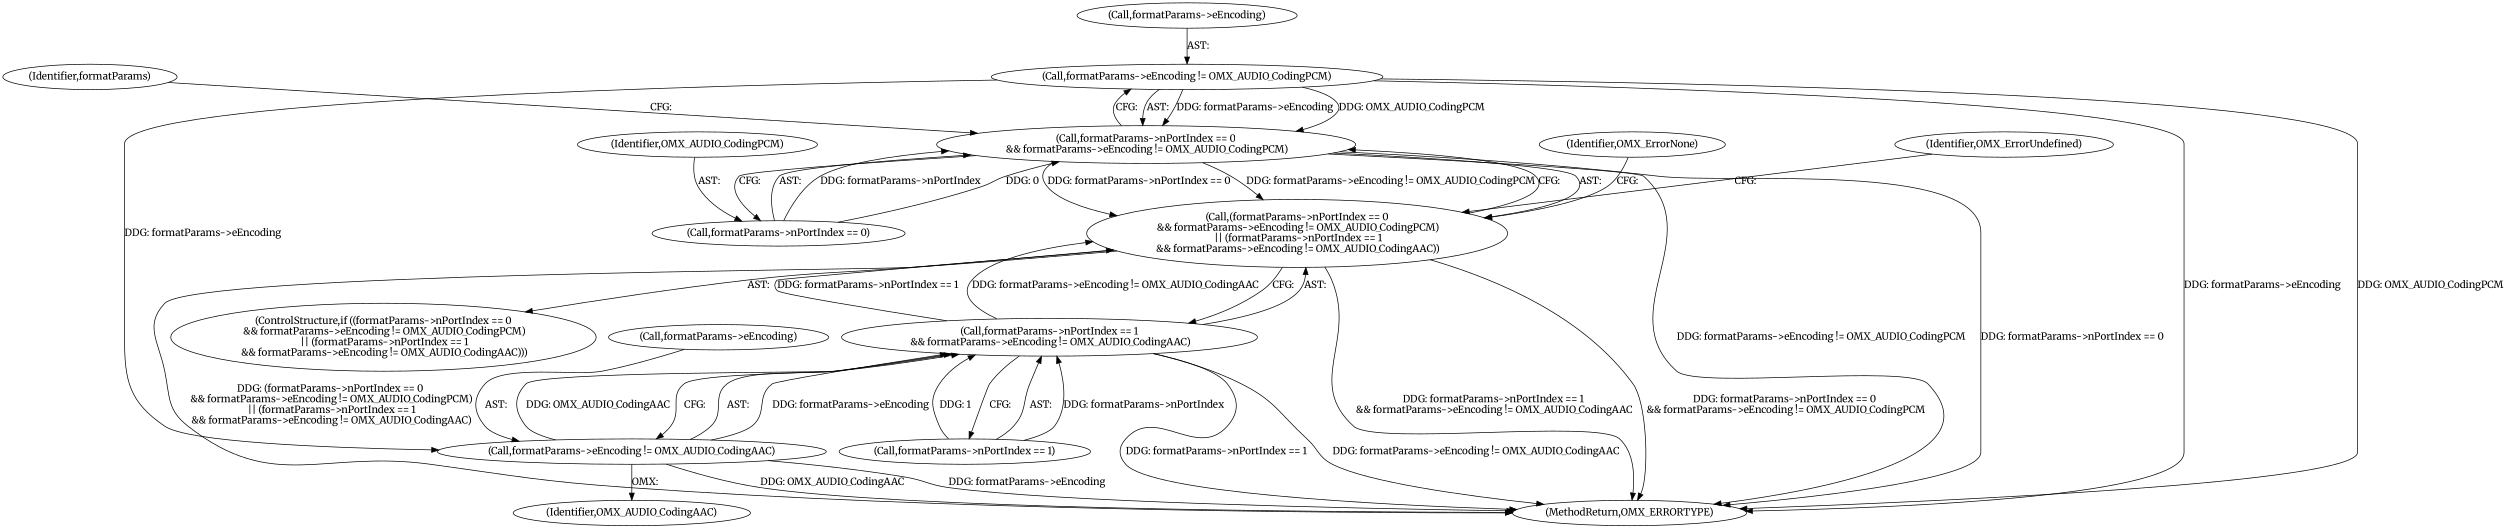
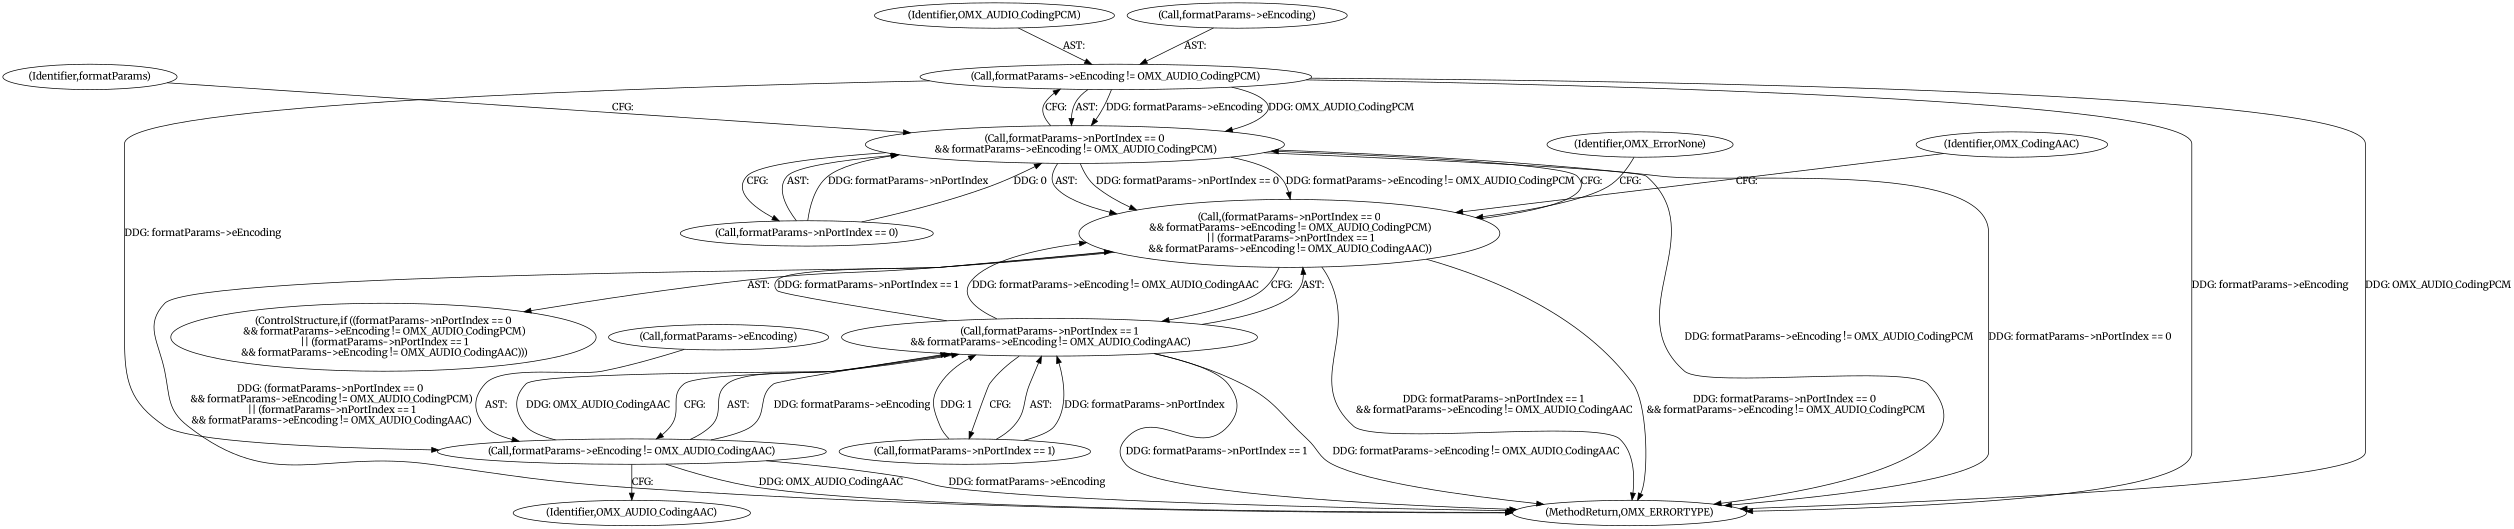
node "(Identifier,OMX_ErrorUndefined)": label "(Identifier,OMX_ErrorUndefined)" -> "(Identifier,OMX_CodingAAC)"
edge "(Identifier,OMX_AUDIO_CodingPCM)" -> "(Call,formatParams->nPortIndex == 0)": now "(Identifier,OMX_AUDIO_CodingPCM)" -> "(Call,formatParams->eEncoding != OMX_AUDIO_CodingPCM)"
edge "(Call,formatParams->eEncoding != OMX_AUDIO_CodingAAC)" -> "(Identifier,OMX_AUDIO_CodingAAC)": label "OMX: " -> "CFG: "
